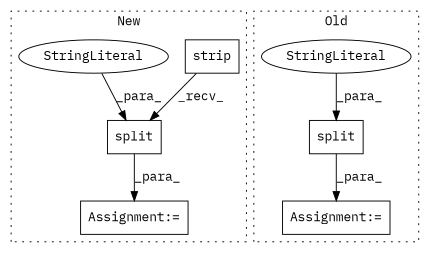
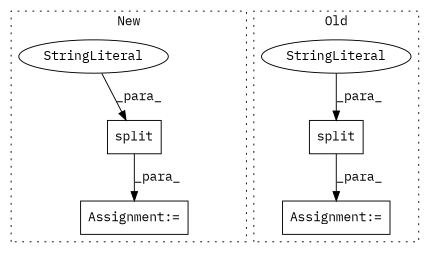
node "strip": removed
